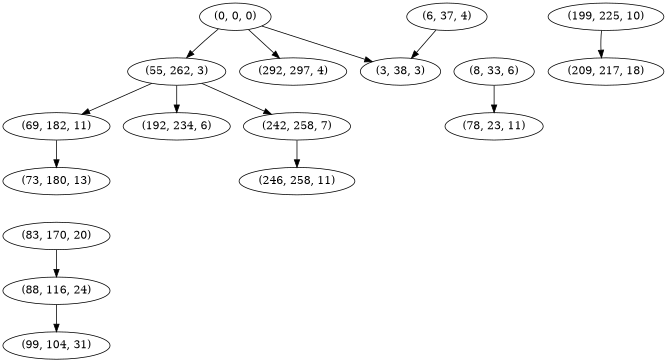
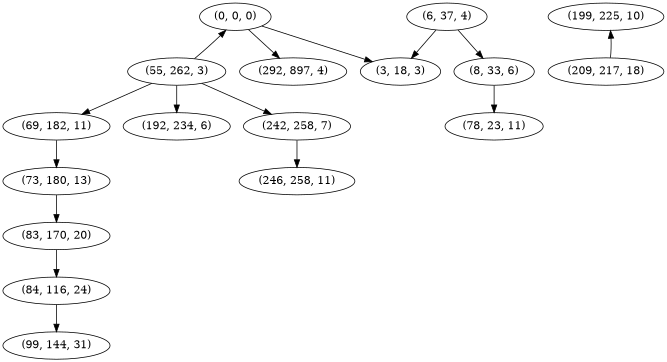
edge "(0, 0, 0)" -> "(55, 262, 3)": reversed
edge "(199, 225, 10)" -> "(209, 217, 18)": reversed
edge "(6, 37, 4)" -> "(8, 33, 6)": added
node "(292, 297, 4)": label "(292, 297, 4)" -> "(292, 897, 4)"
node "(3, 38, 3)": label "(3, 38, 3)" -> "(3, 18, 3)"
edge "(73, 180, 13)" -> "(83, 170, 20)": added
node "(88, 116, 24)": label "(88, 116, 24)" -> "(84, 116, 24)"
node "(99, 104, 31)": label "(99, 104, 31)" -> "(99, 144, 31)"
